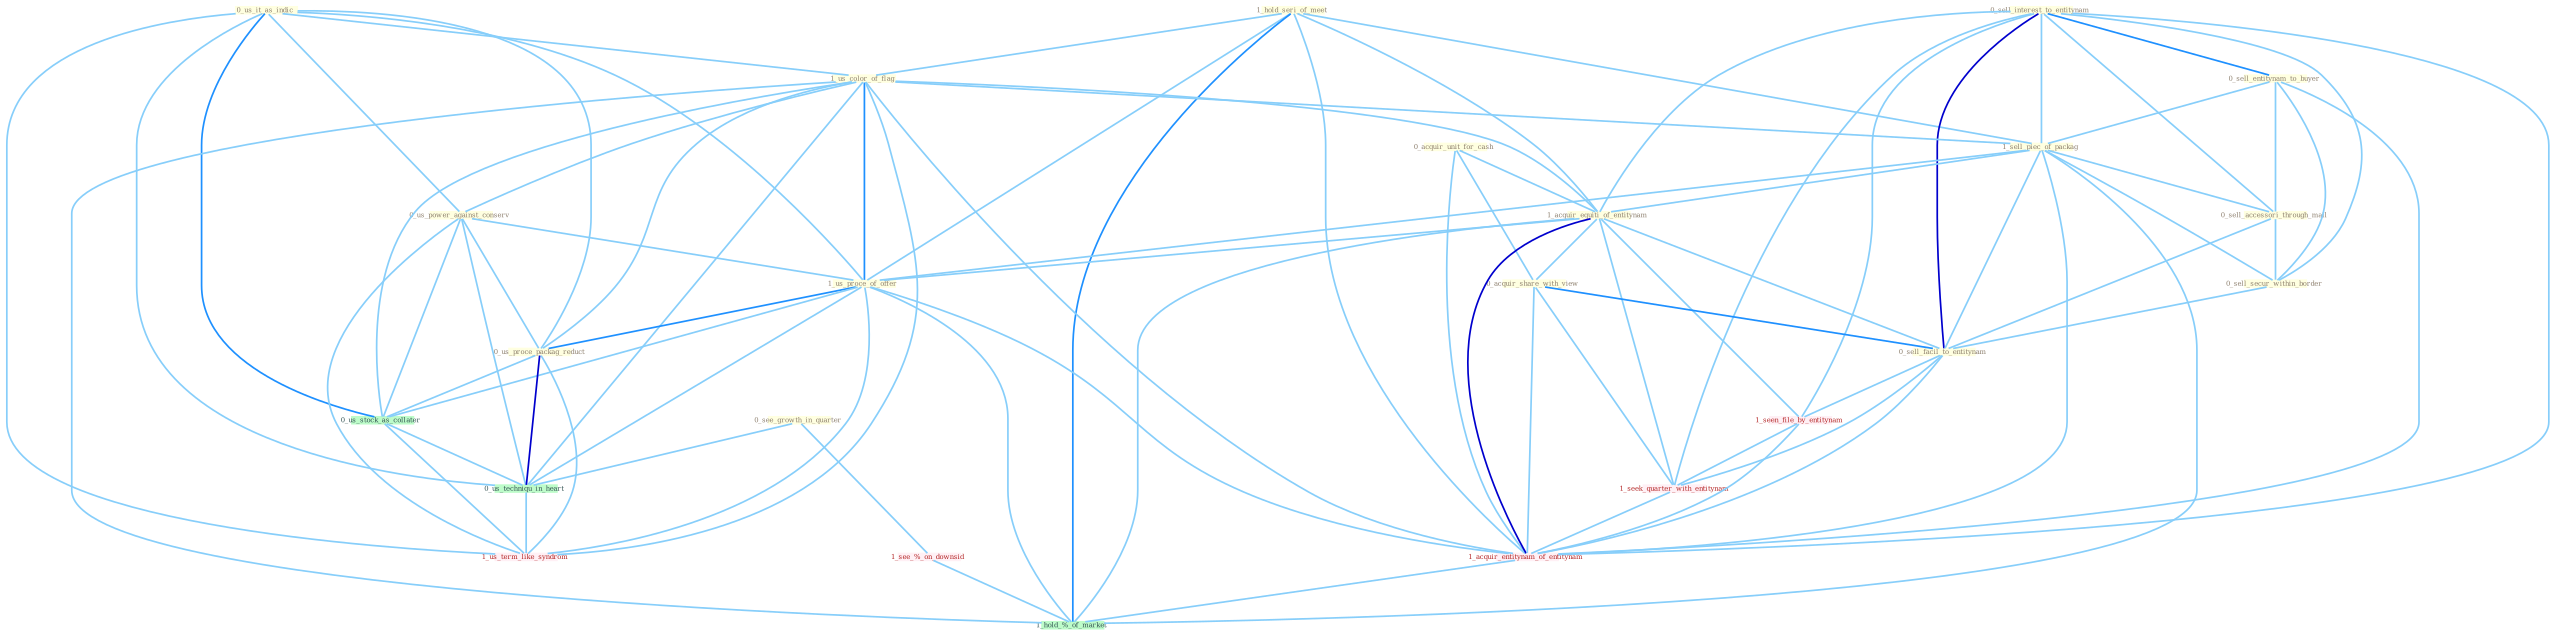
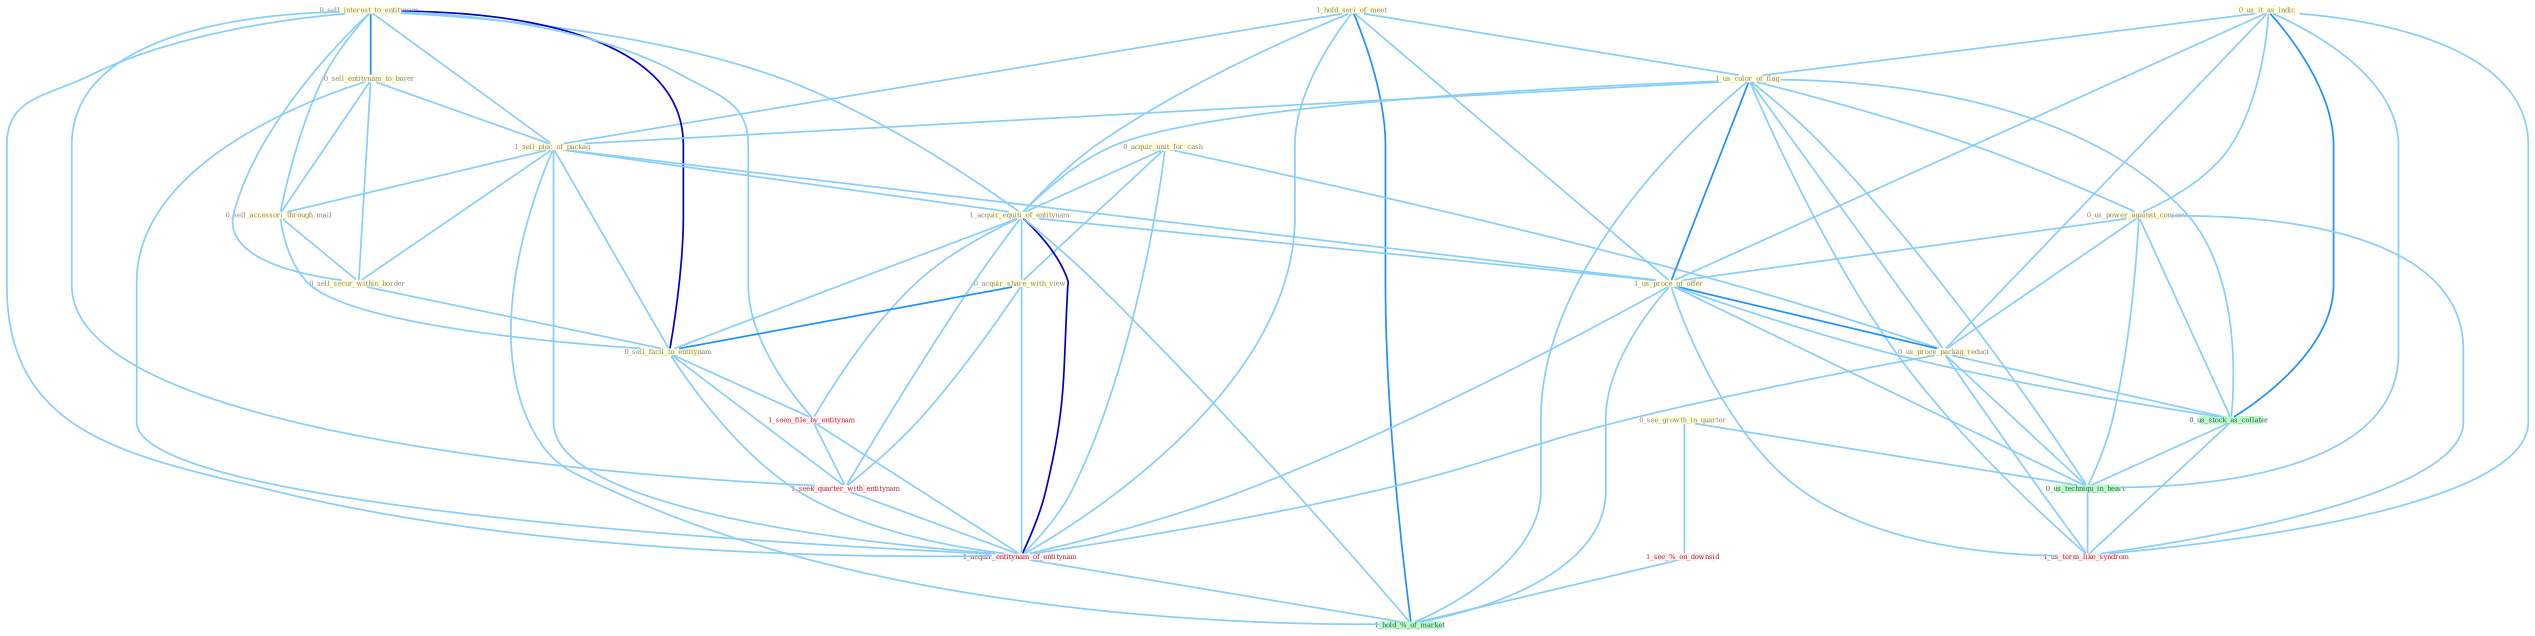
edge "0_acquir_unit_for_cash" -- "0_us_proce_packag_reduct": added
edge "1_us_color_of_flag" -- "1_acquir_entitynam_of_entitynam": now "0_us_proce_packag_reduct" -- "1_acquir_entitynam_of_entitynam"
edge "0_us_proce_packag_reduct" -- "0_us_techniqu_in_heart": color #0000cd -> #87cefa
